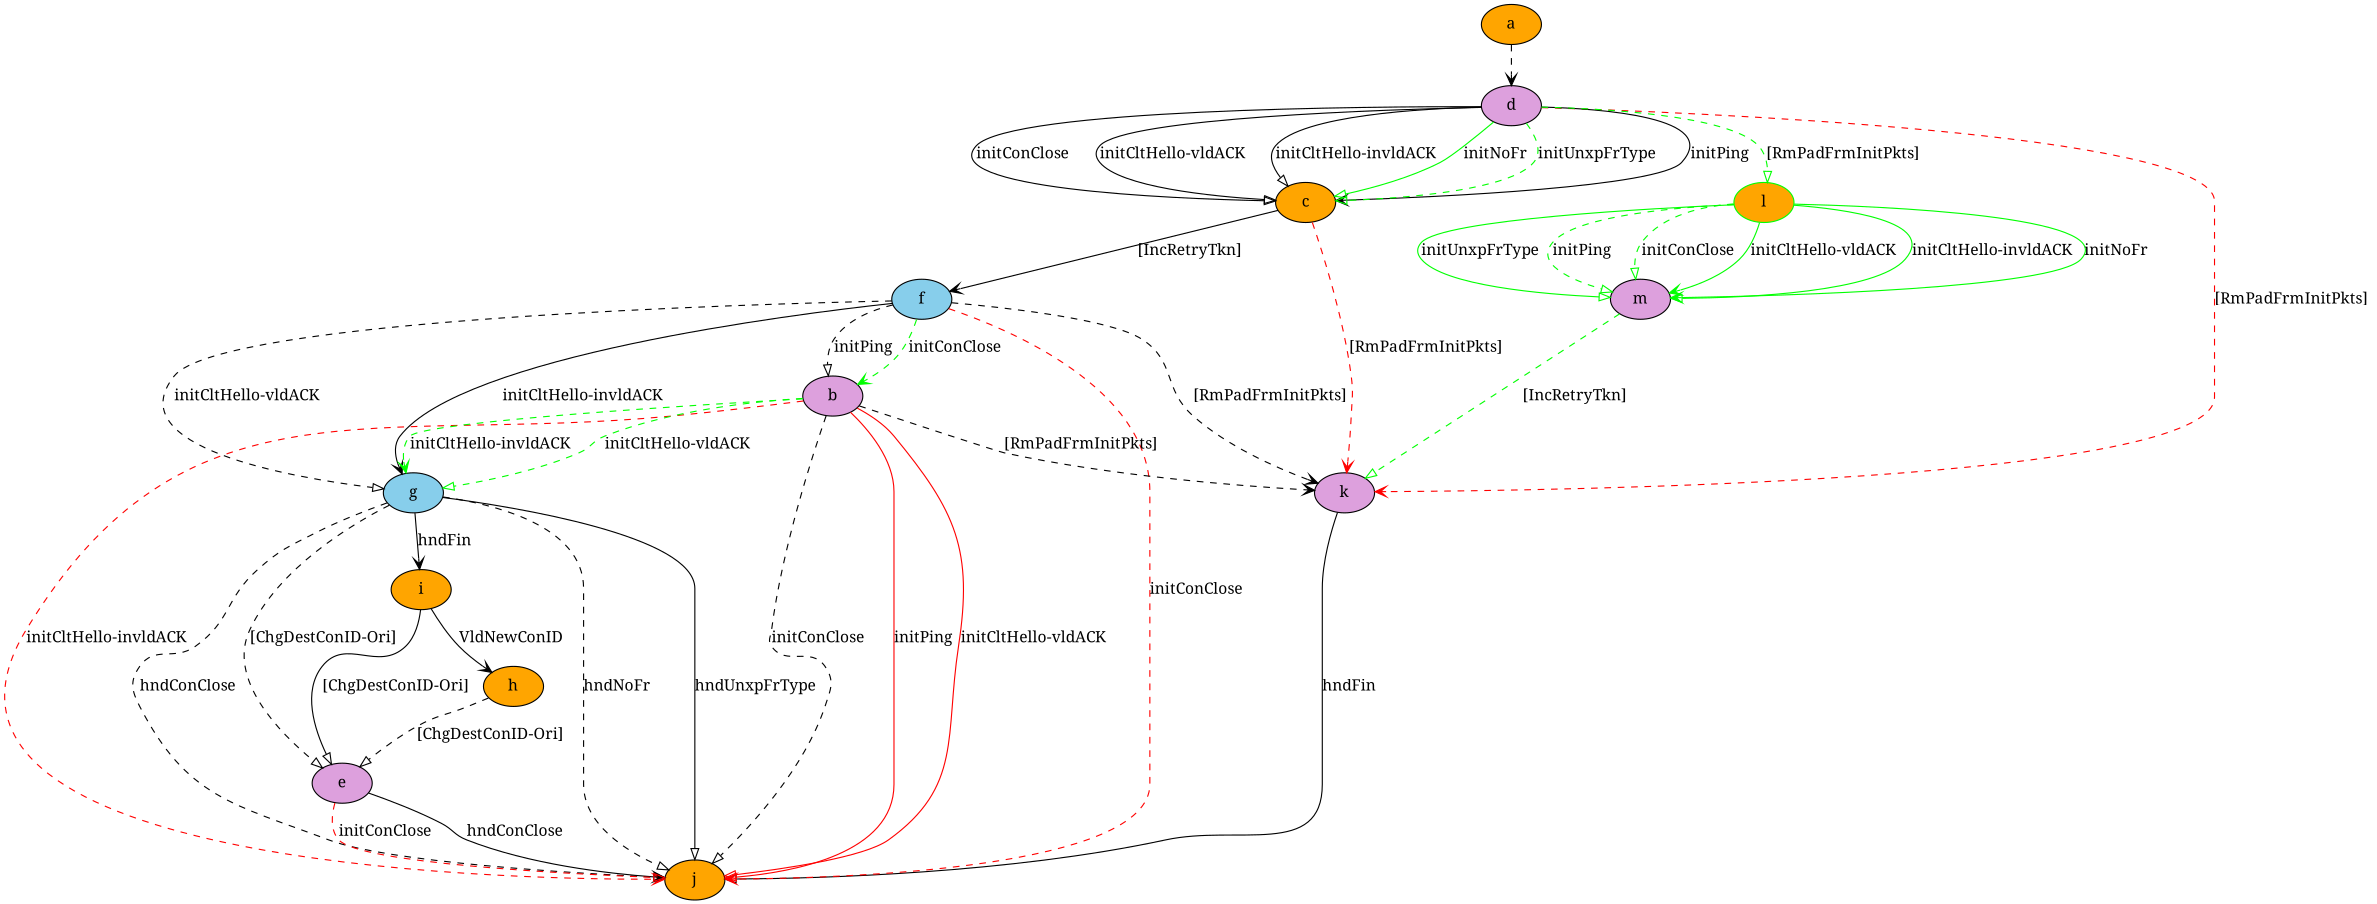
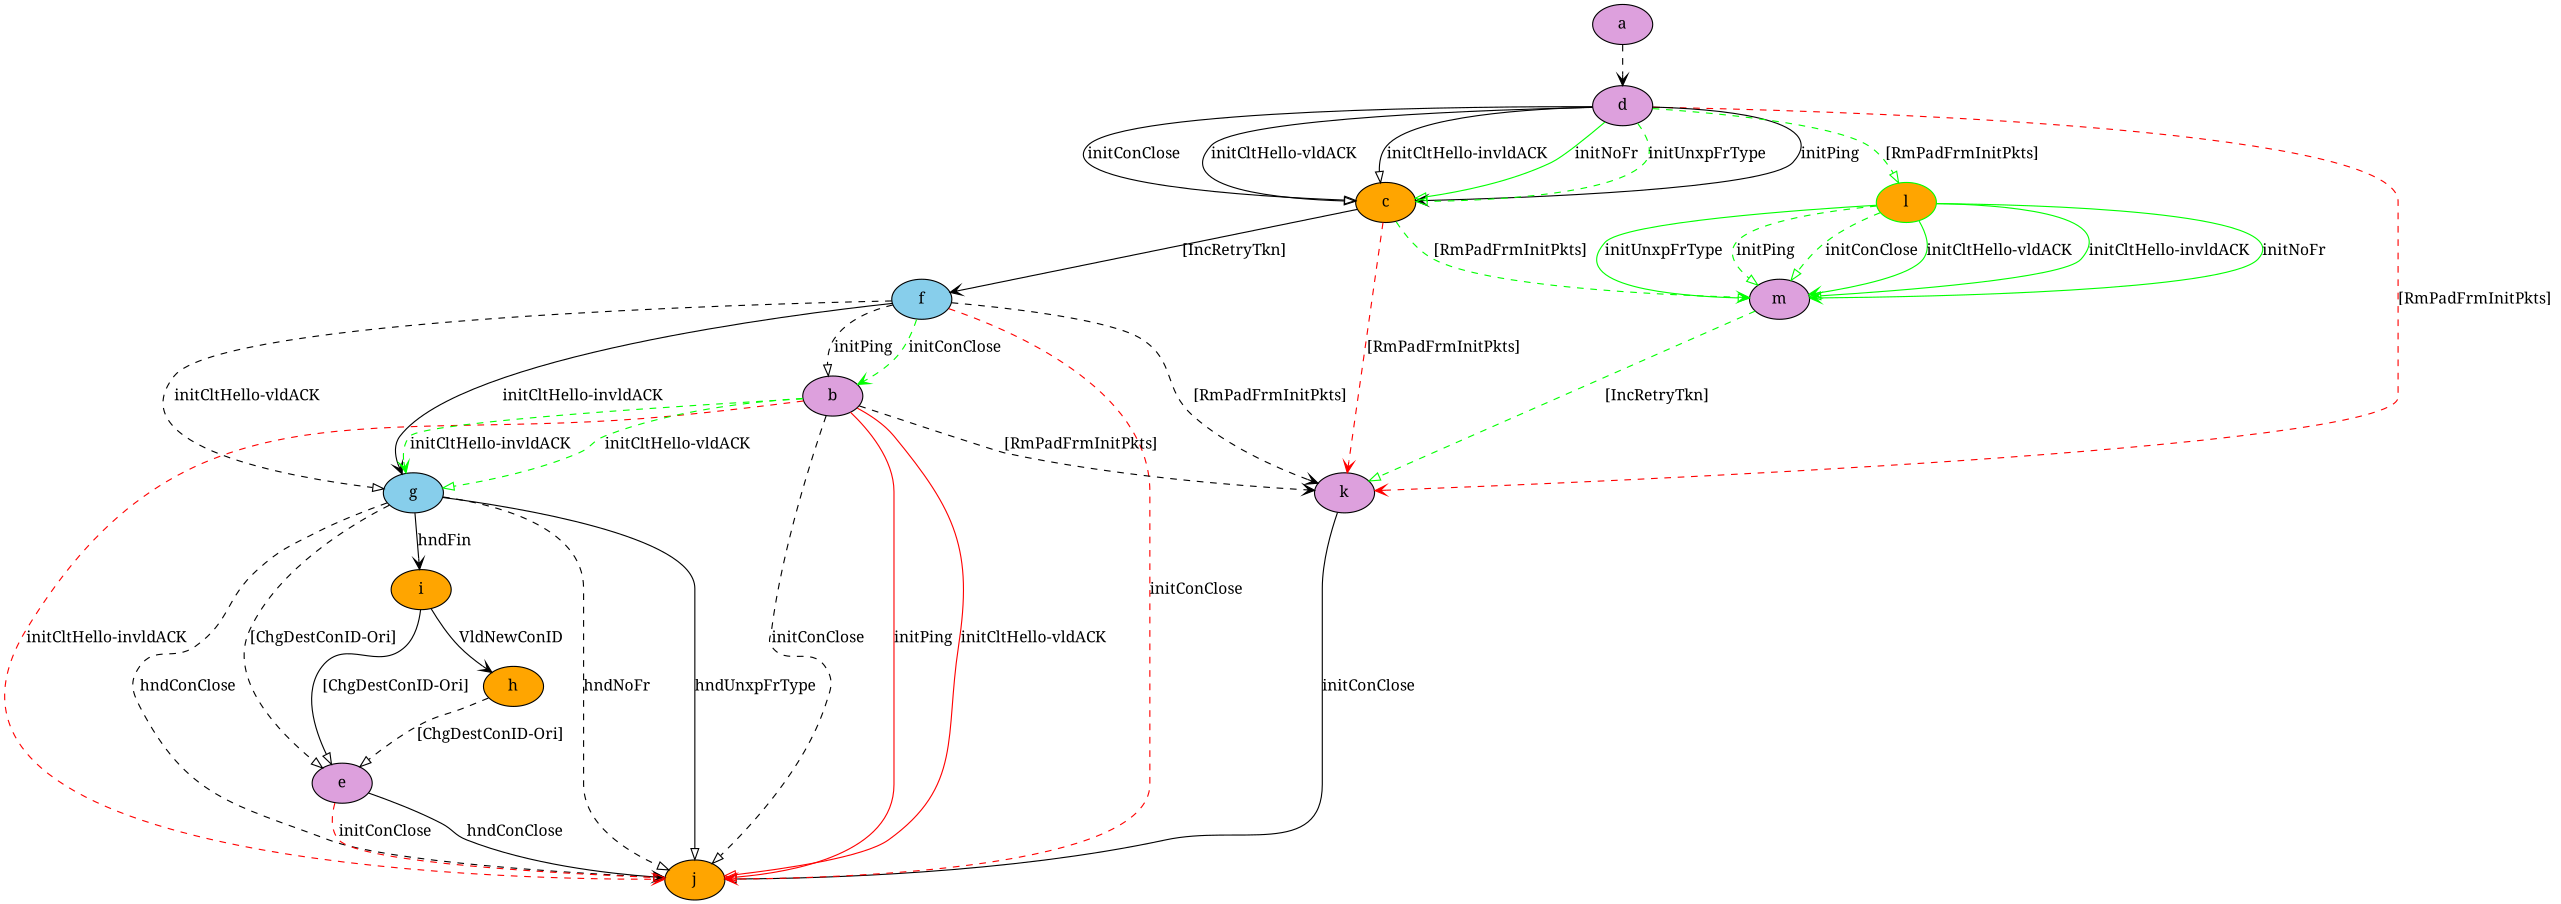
node "a": fillcolor orange -> plum
edge "c" -> "m": added, label "[RmPadFrmInitPkts]"
edge "k" -> "j": label "hndFin " -> "initConClose "
